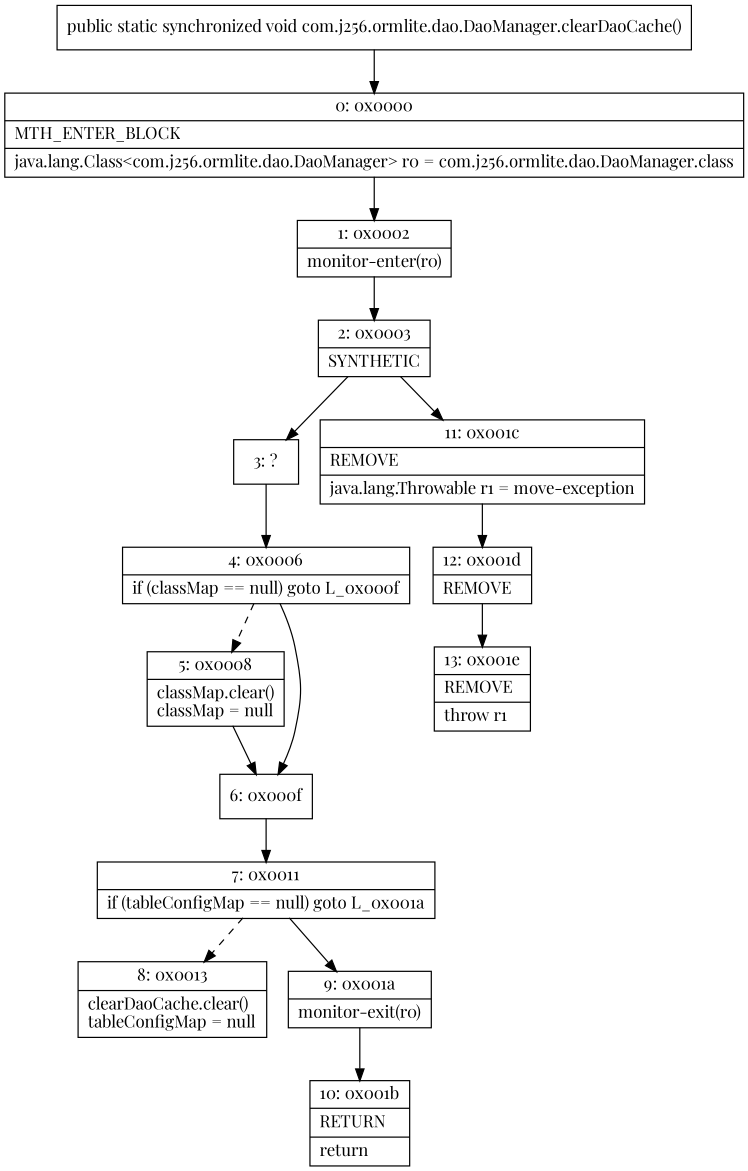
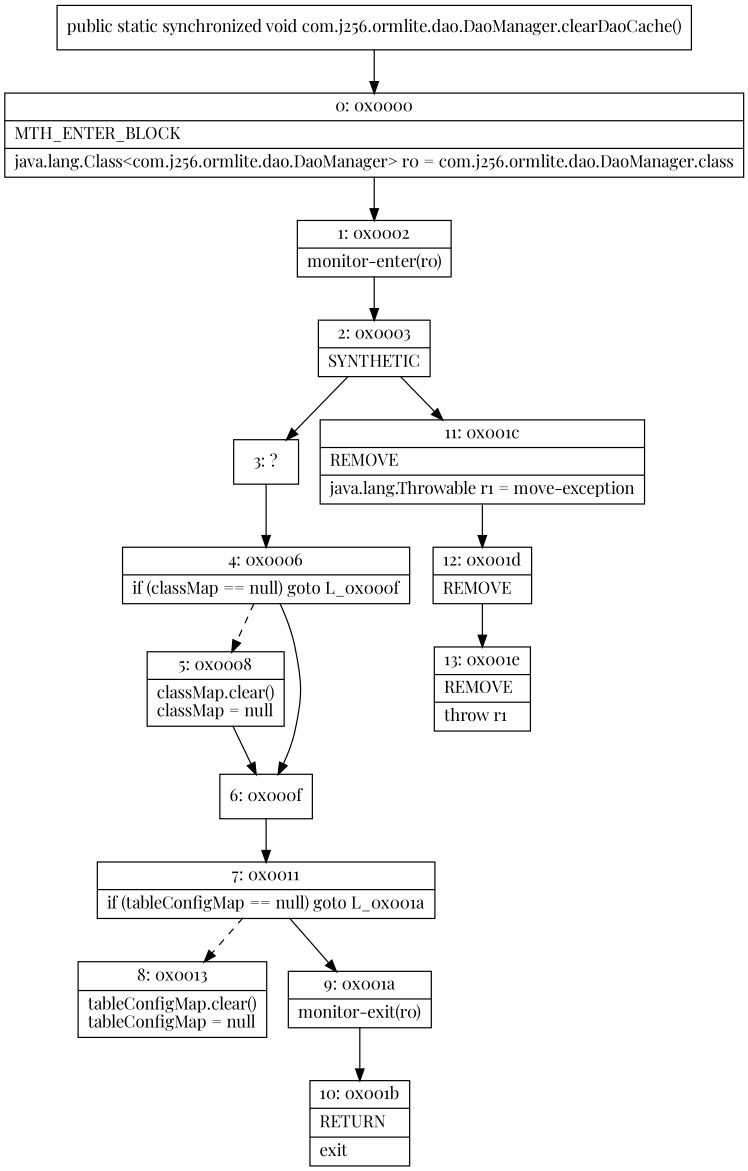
node "8: 0x0013": text "clearDaoCache.clear()" -> "tableConfigMap.clear()"
node "10: 0x001b": text "return" -> "exit"
